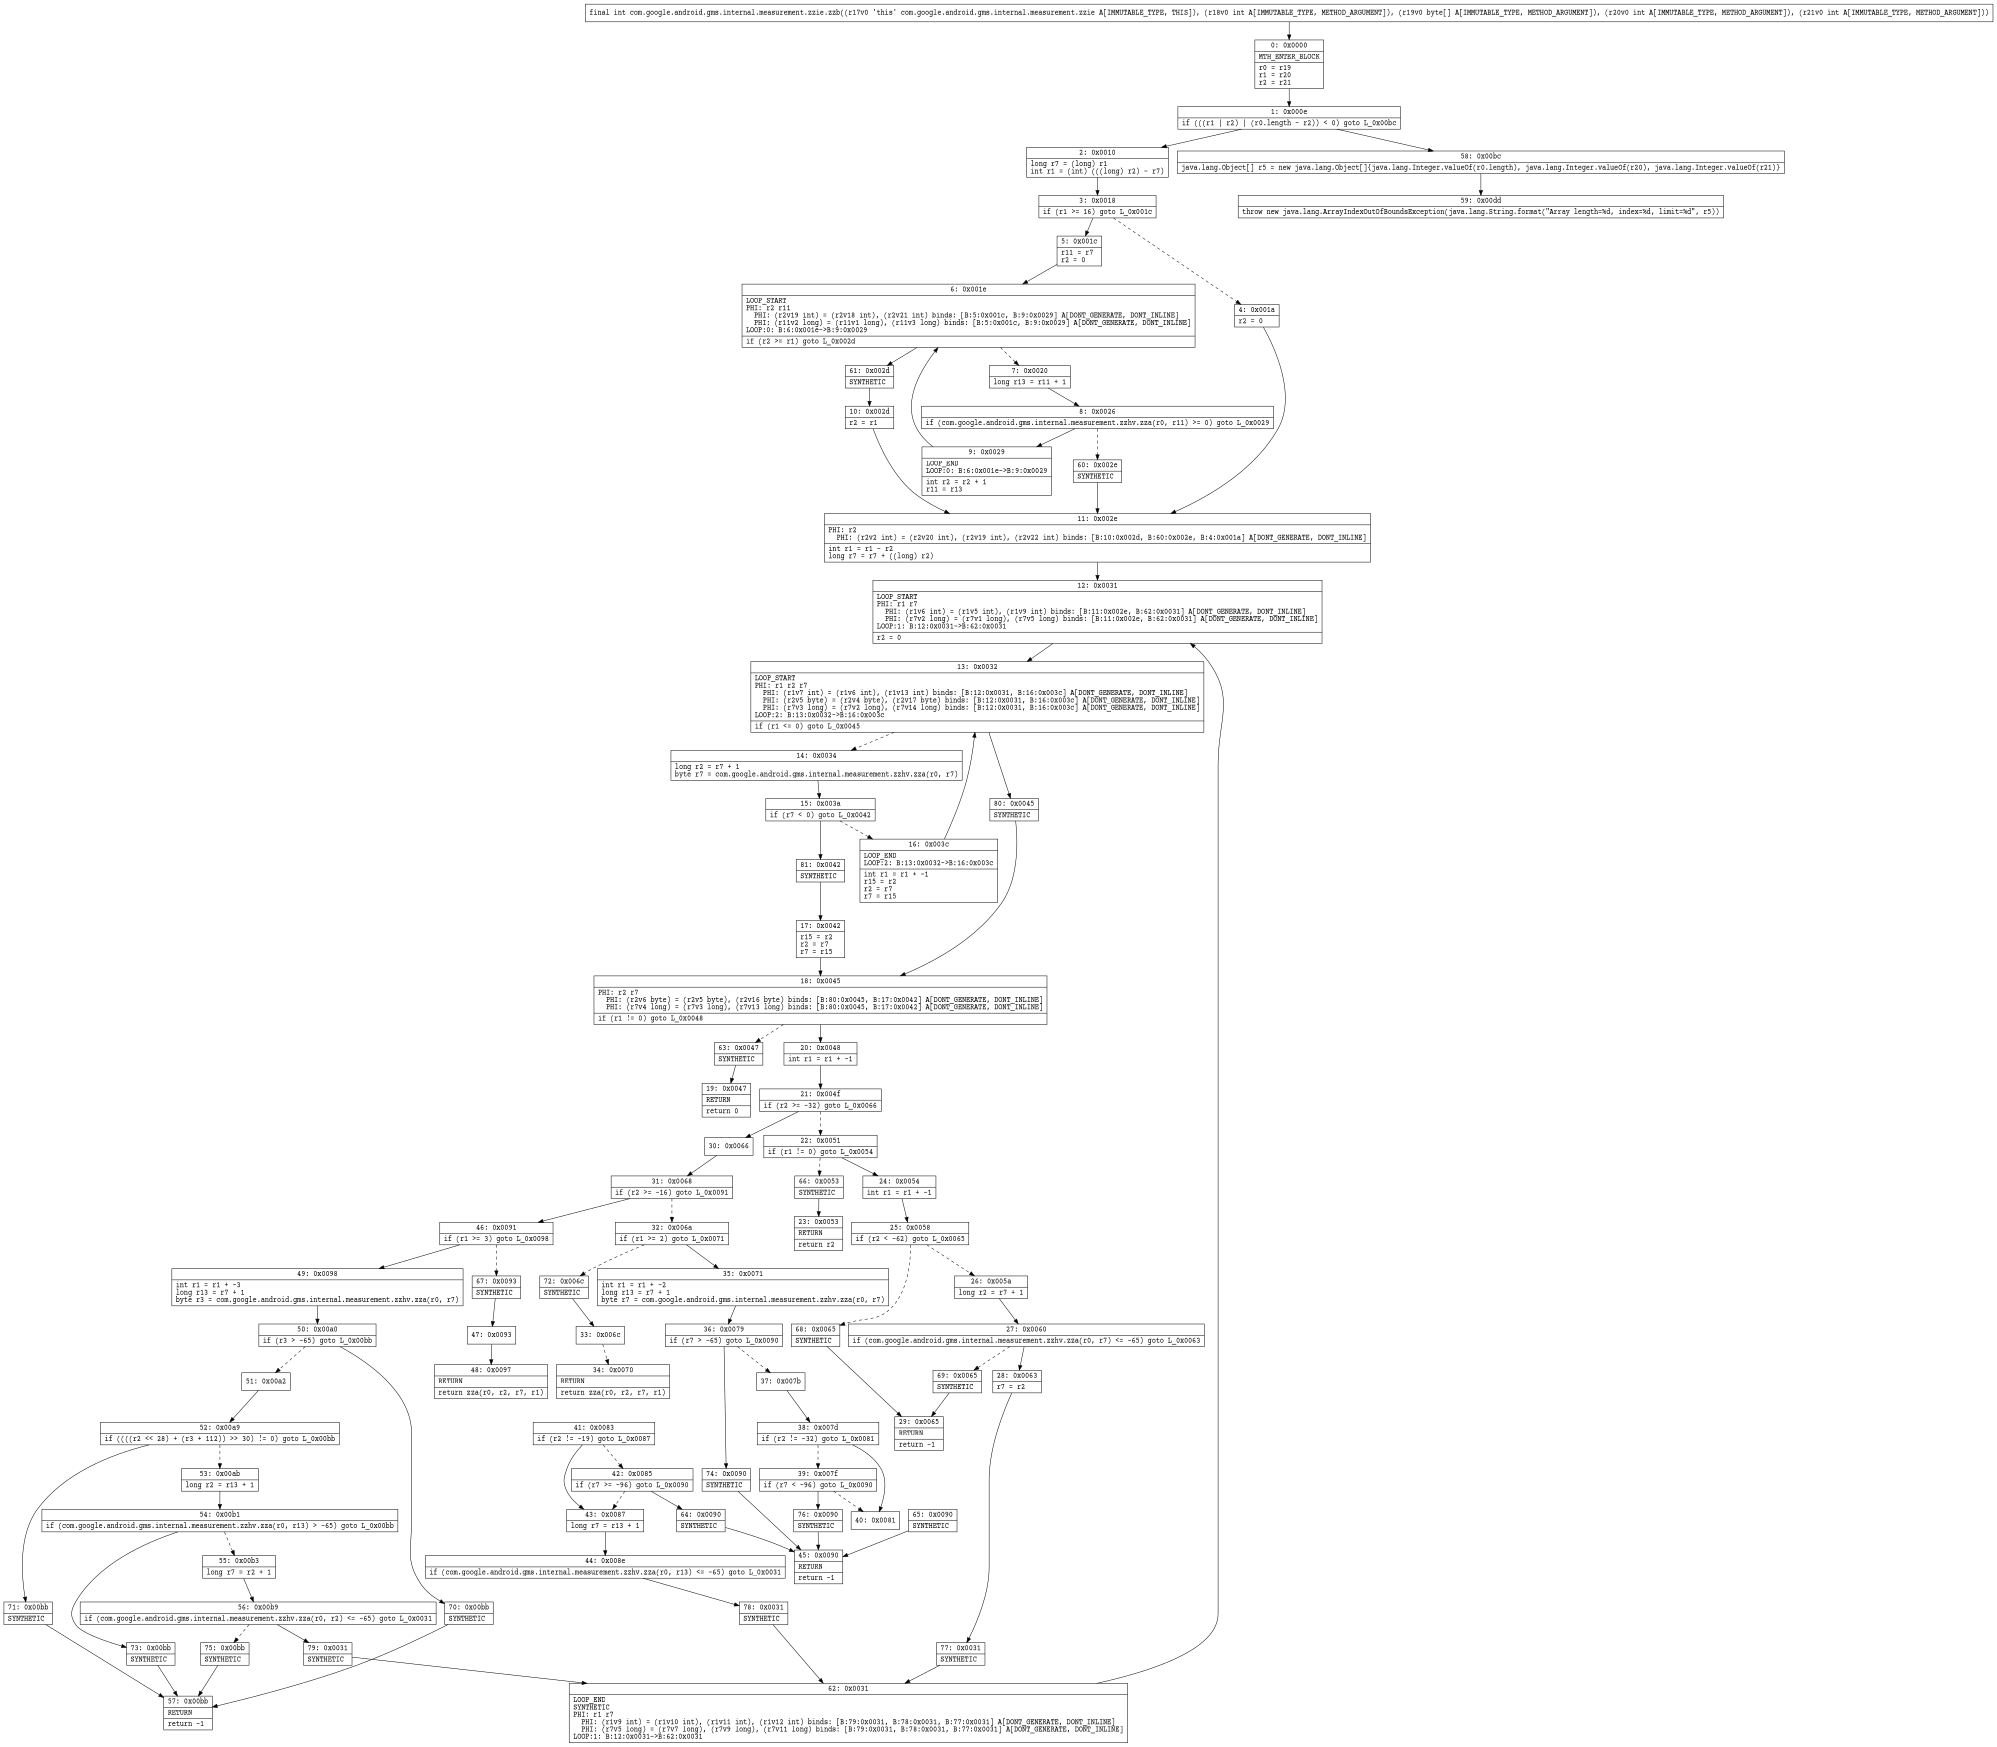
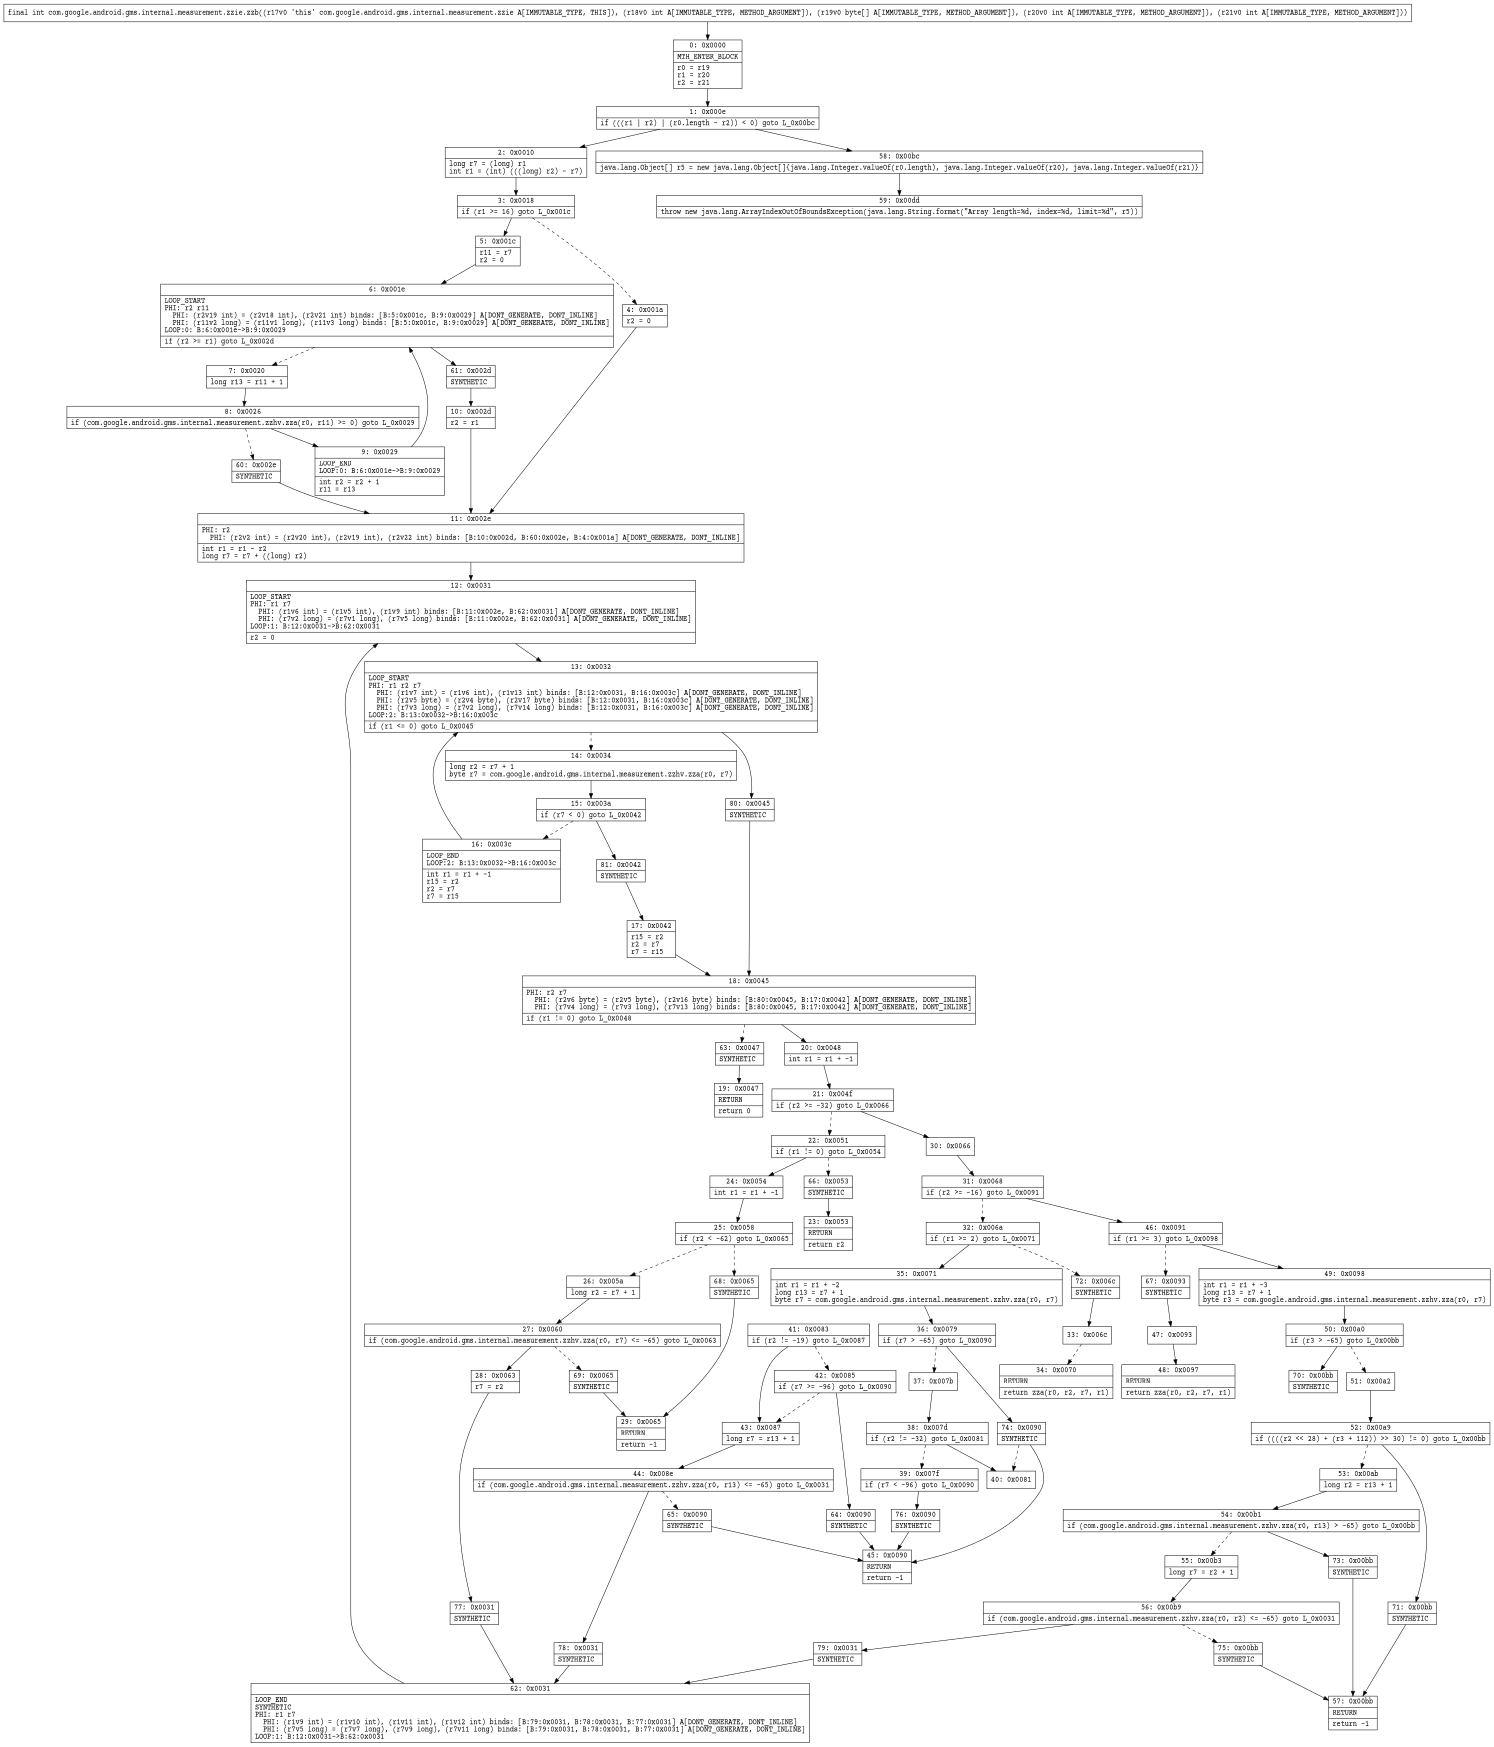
edge "44: 0x008e" -> "65: 0x0090": added
edge "39: 0x007f" -> "40: 0x0081": now "74: 0x0090" -> "40: 0x0081"
edge "70: 0x00bb" -> "57: 0x00bb": removed
